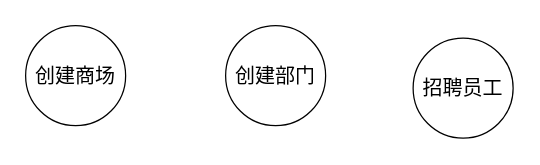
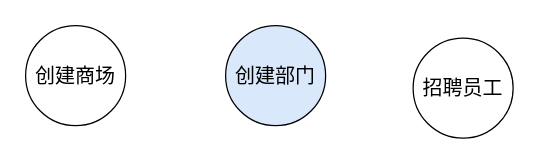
node "创建部门": fillcolor #ffffff -> #dae8fc
